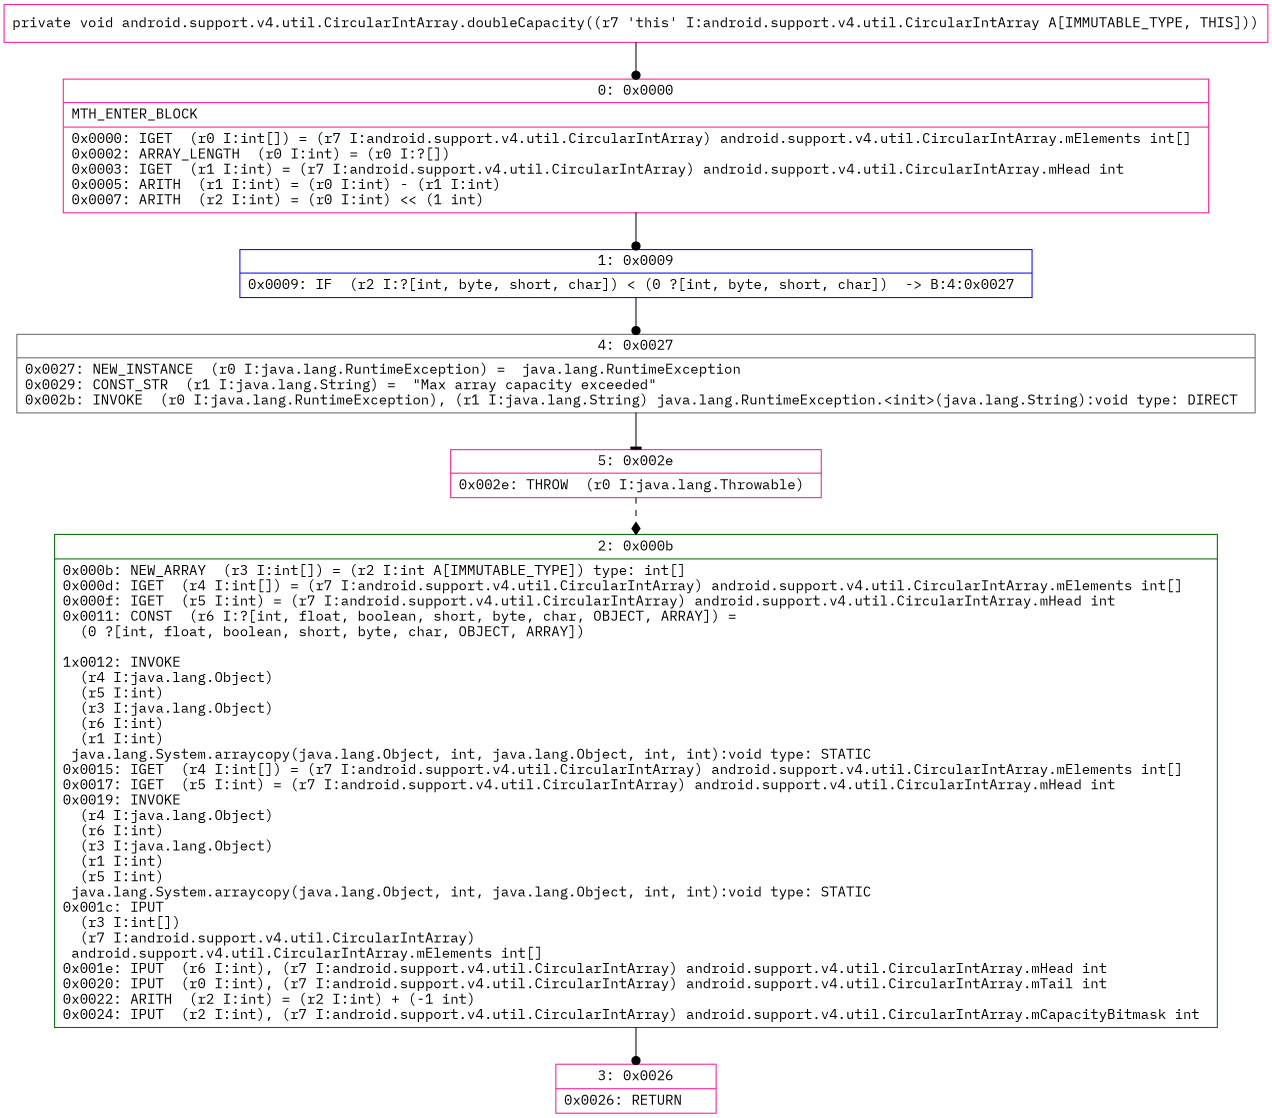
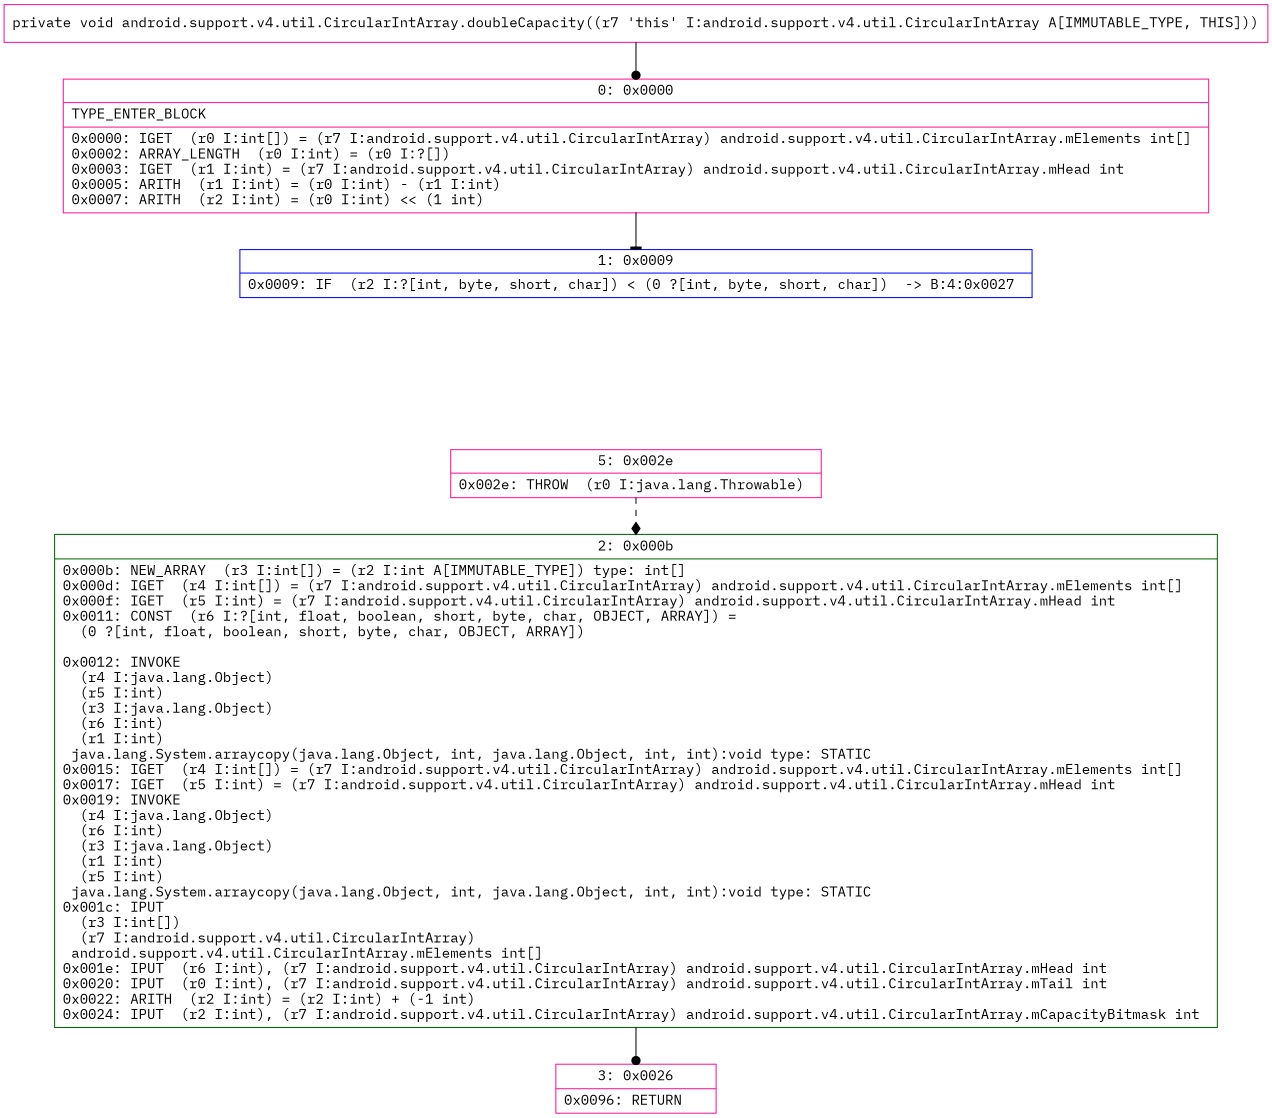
node "0: 0x0000": text "MTH_ENTER_BLOCK" -> "TYPE_ENTER_BLOCK"
edge "0: 0x0000" -> "1: 0x0009": arrowhead dot -> tee
node "4: 0x0027": removed
node "2: 0x000b": text "1x0012: INVOKE" -> "0x0012: INVOKE"
node "3: 0x0026": text "0x0026: RETURN" -> "0x0096: RETURN"
